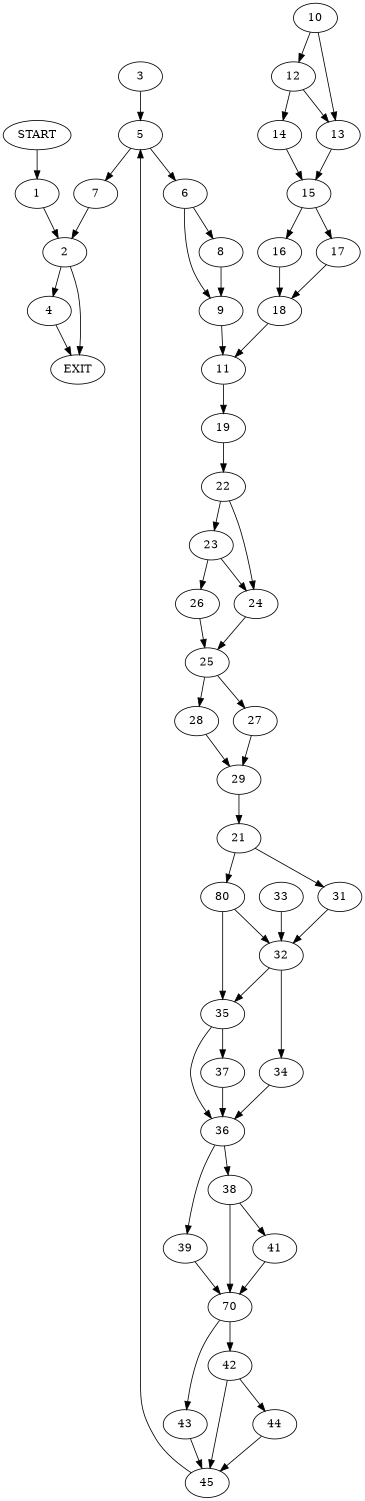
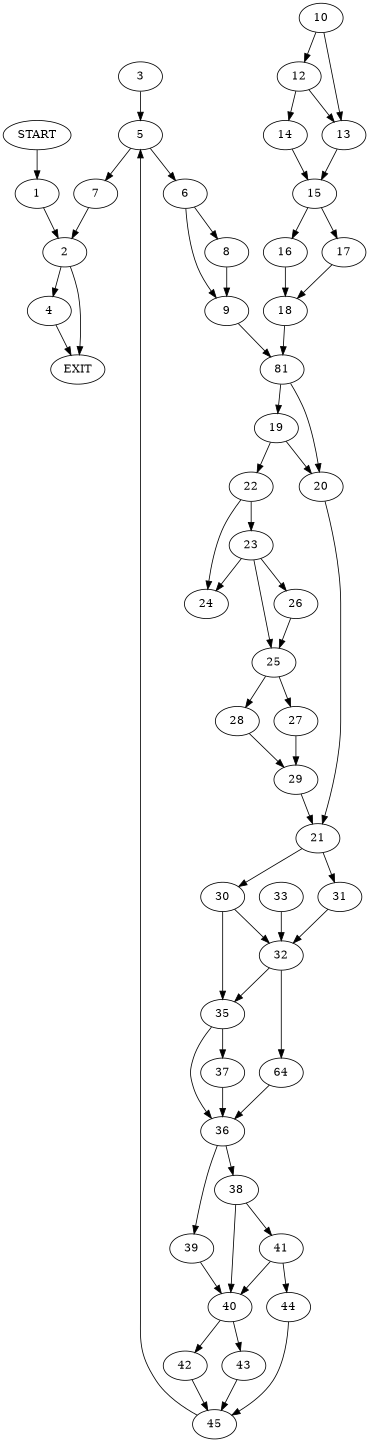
node "11": label "11" -> "81"
node "20": added
edge "24" -> "25": now "23" -> "25"
node "80": label "80" -> "30"
node "34": label "34" -> "64"
node "70": label "70" -> "40"
edge "42" -> "44": now "41" -> "44"
